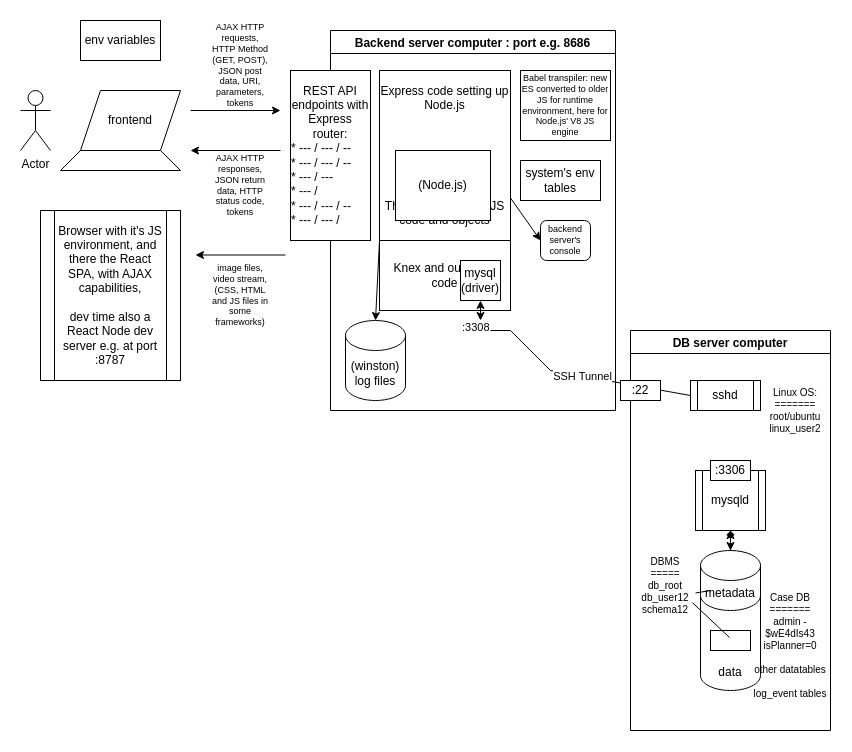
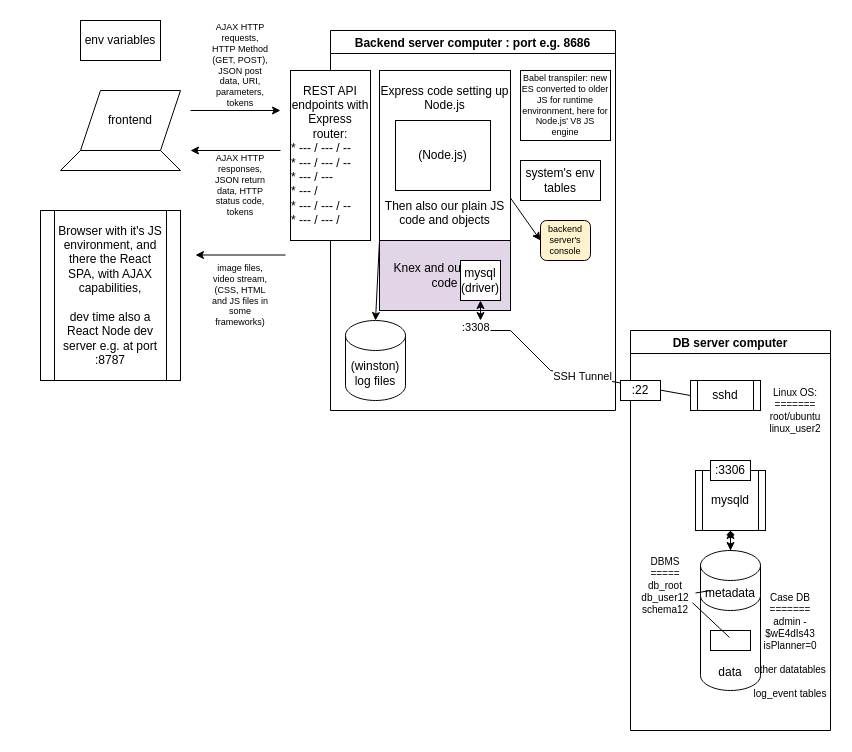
node "Actor": removed
node "(Node.js)": moved (443, 186) -> (443, 156)
node "backend server's console": fillcolor #ffffff -> #fff2cc
node "Knex and our Knex code": fillcolor #ffffff -> #e1d5e7
